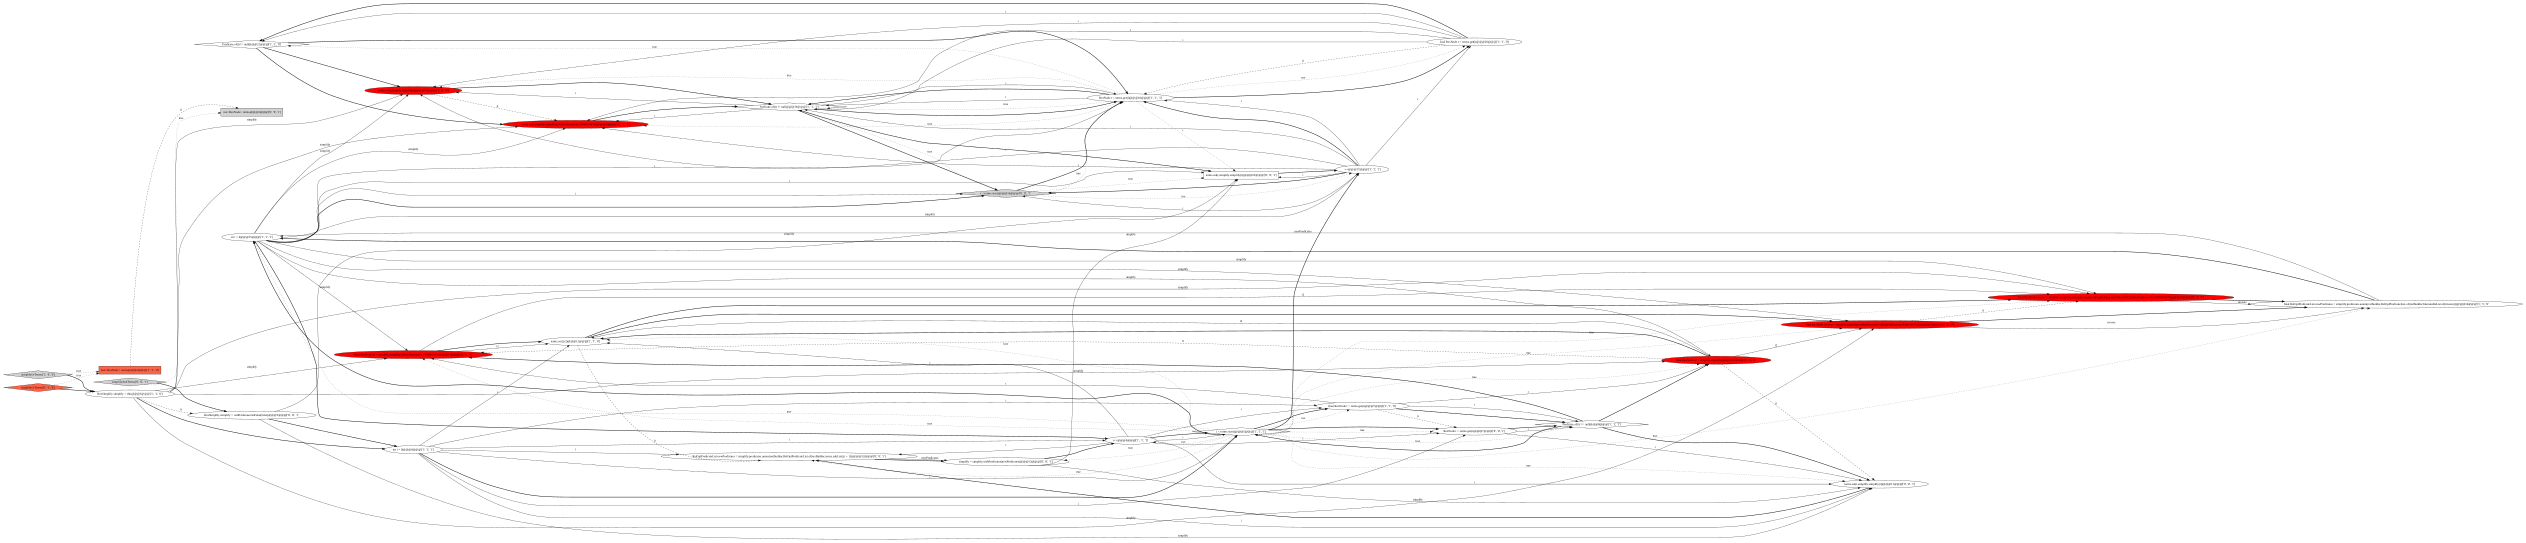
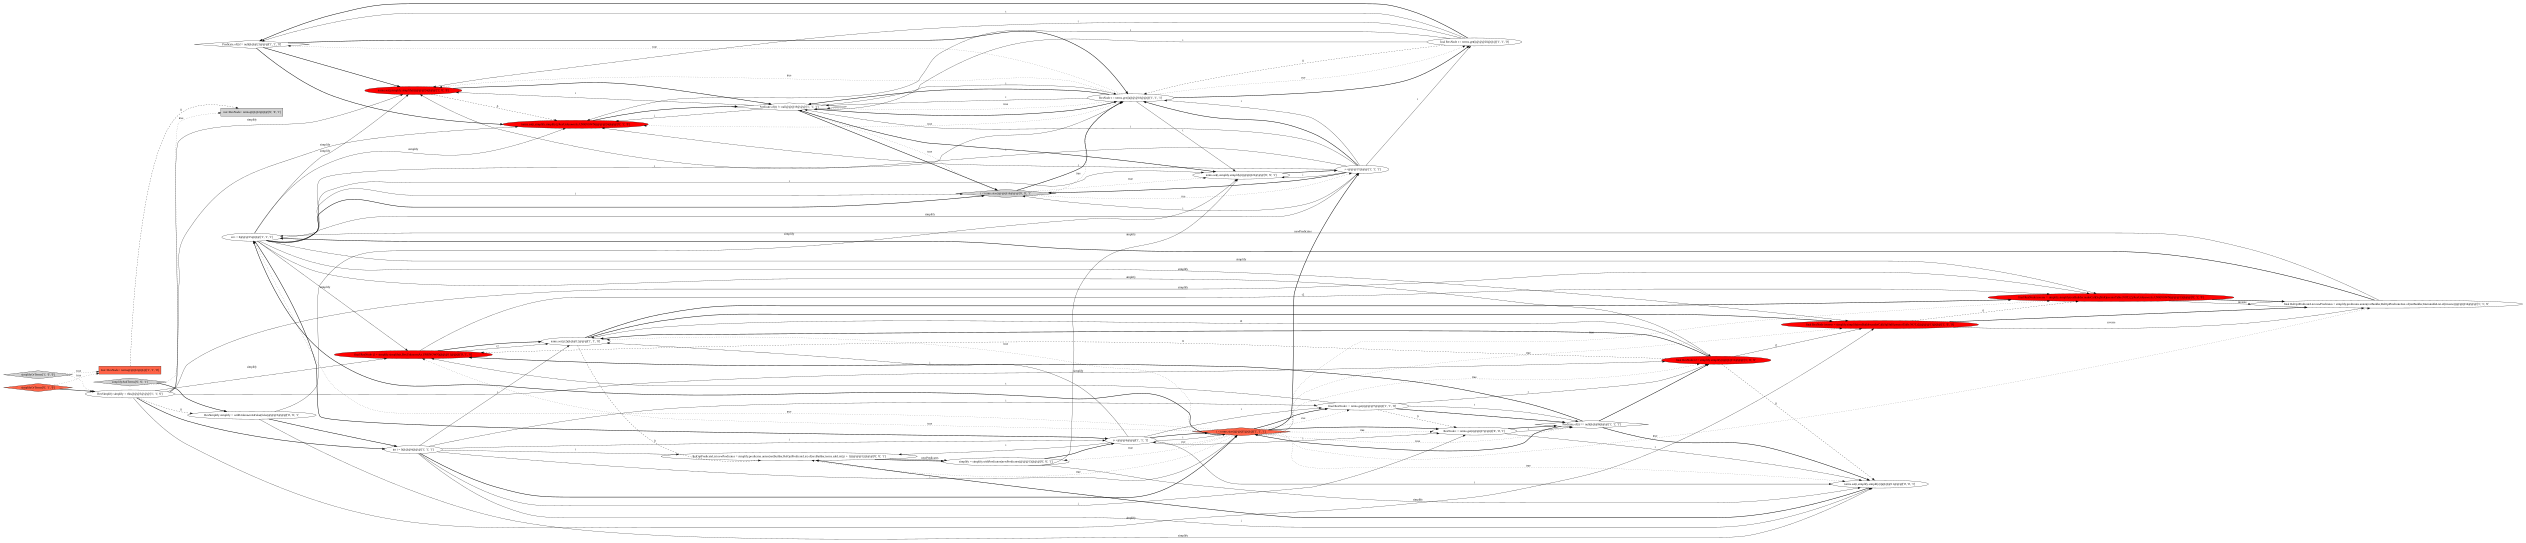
edge "RexNode t = terms.get(i)@@@18@@@['1', '1', '1']" -> "terms.set(i,simplify.simplify(t))@@@22@@@['0', '0', '1']": style dotted -> solid
node "terms.set(i,simplify.simplify(t))@@@22@@@['0', '0', '1']": shape box -> ellipse
edge "simplifyOrTerms['1', '0', '0']" -> "RexSimplify simplify = this@@@3@@@['1', '1', '0']": style bold -> dotted
node "i < terms.size()@@@5@@@['1', '1', '1']": fillcolor white -> tomato
